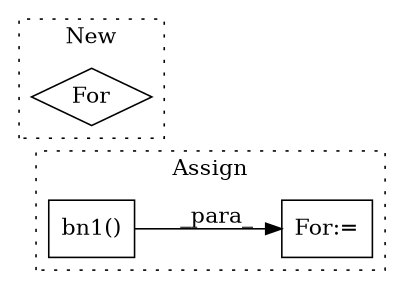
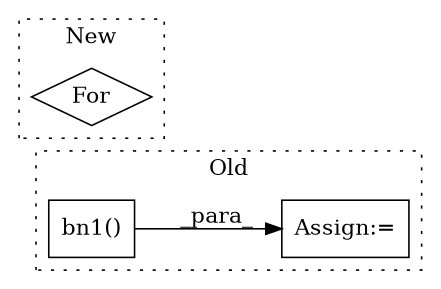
cluster "Assign": label "Assign" -> "Old"
node "For:=": label "For:=" -> "Assign:="
